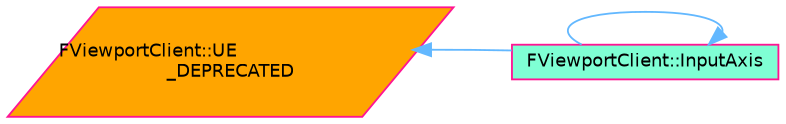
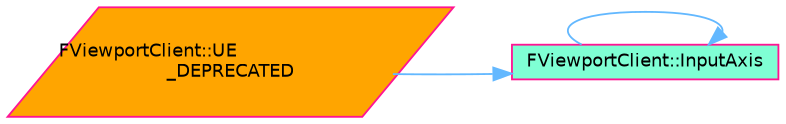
edge "FViewportClient::InputAxis" -> "FViewportClient::UE _DEPRECATED": reversed
